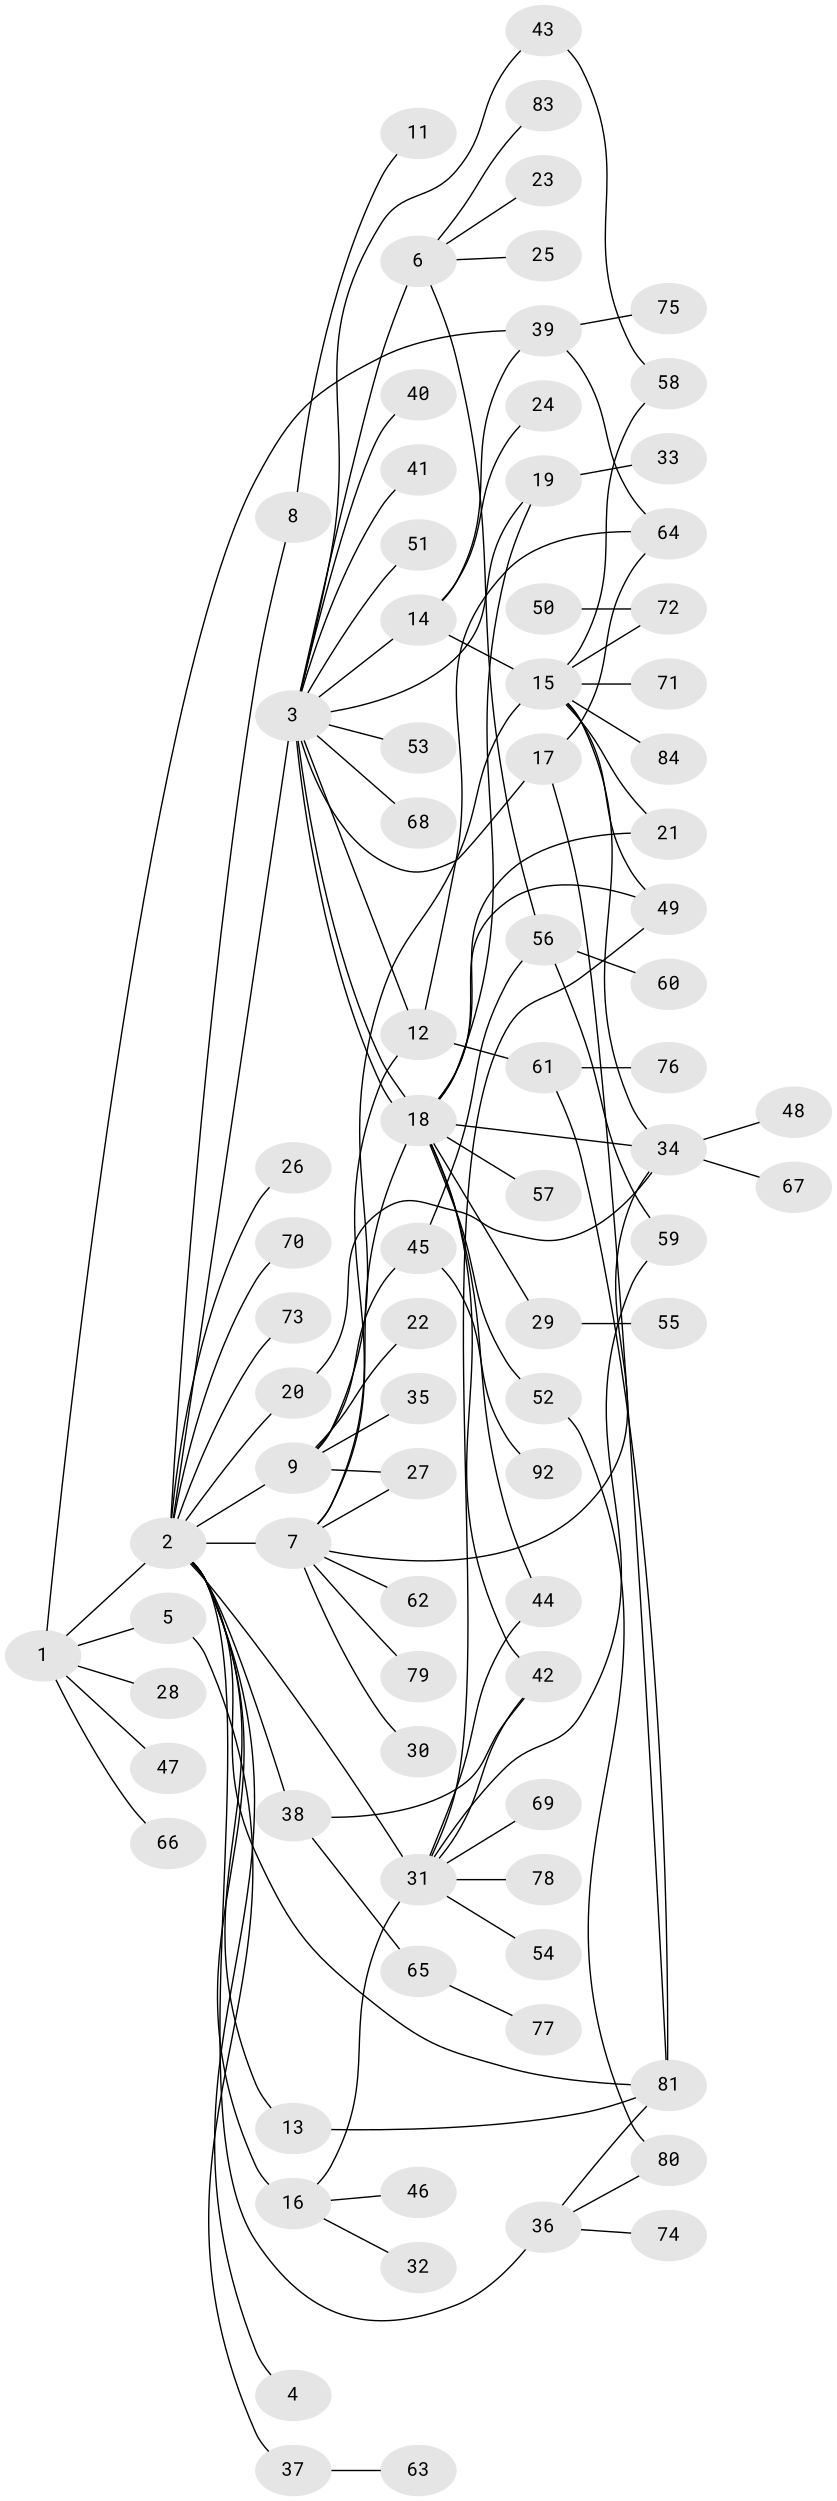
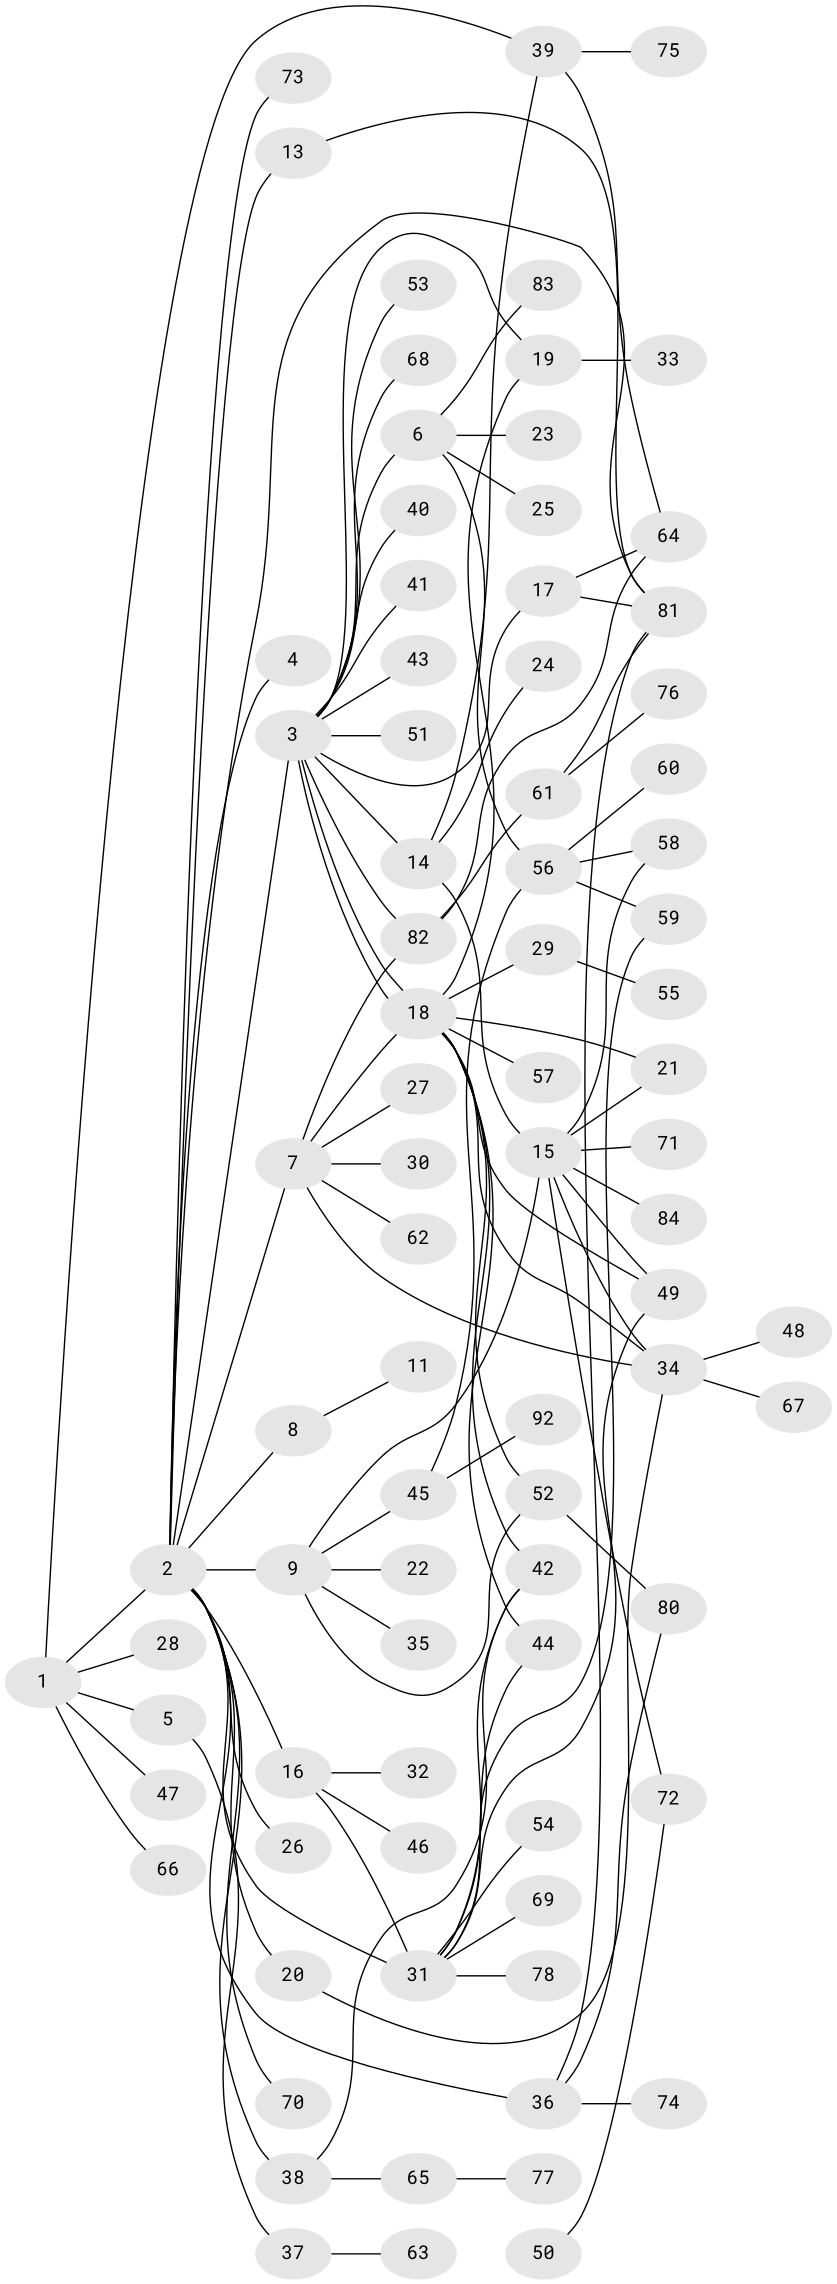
edge "43" -- "58": now "56" -- "58"
node "12": label "12" -> "82"
edge "9" -- "27": now "9" -- "52"
node "79": removed
